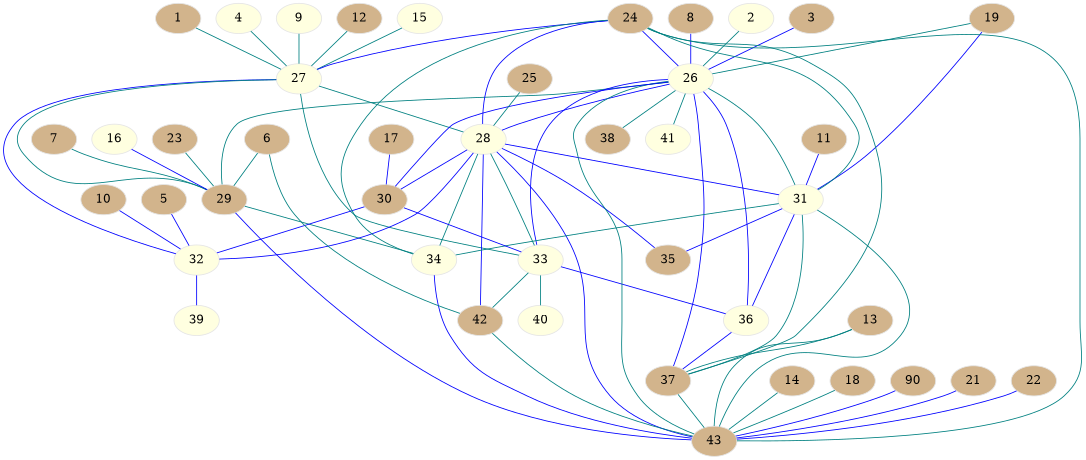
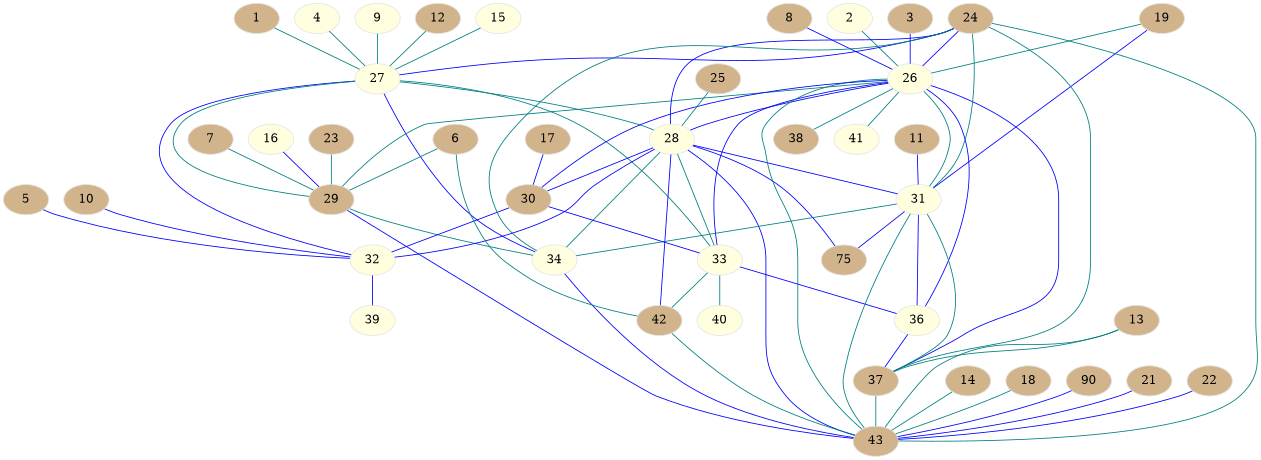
edge "27" -- "34": added
node "35": label "35" -> "75"
